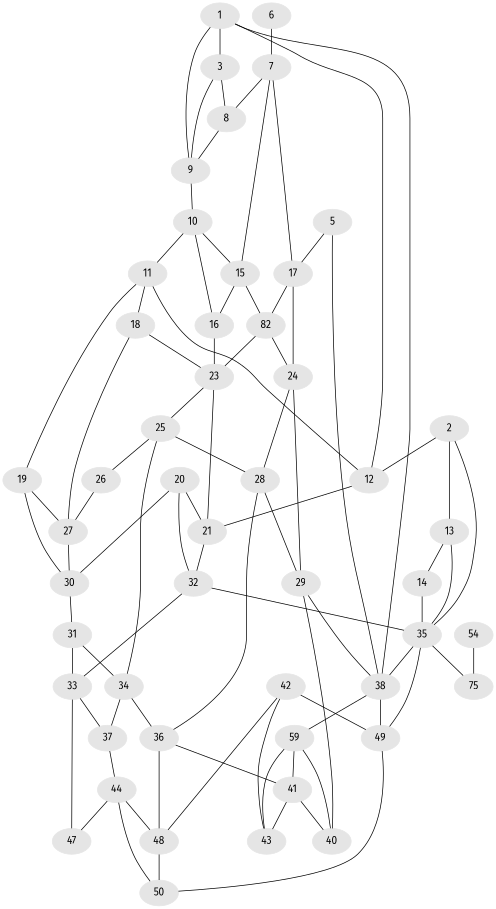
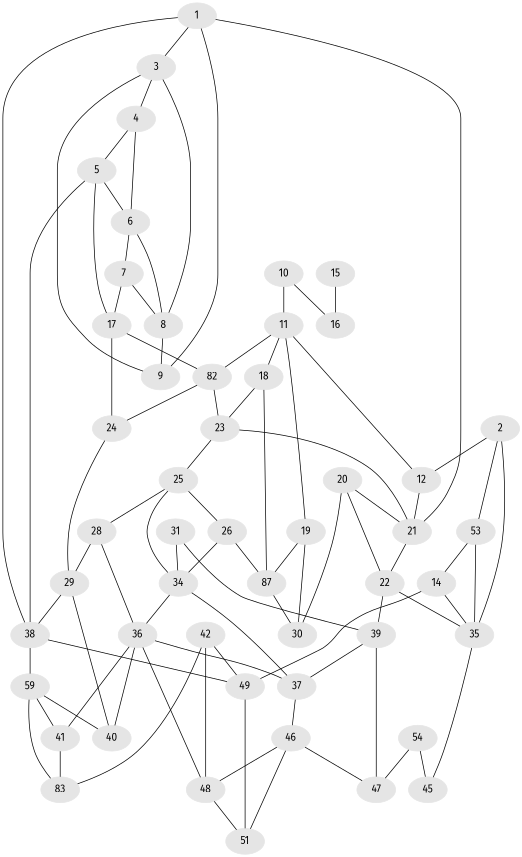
node "4": added
edge "7" -- "15": removed
edge "5" -- "6": added
edge "9" -- "10": removed
edge "1" -- "12": now "1" -- "21"
edge "10" -- "15": removed
edge "6" -- "8": added
edge "15" -- "82": now "11" -- "82"
edge "16" -- "23": removed
edge "24" -- "28": removed
node "27": label "27" -> "87"
node "13": label "13" -> "53"
edge "26" -- "34": added
node "32": label "32" -> "22"
edge "30" -- "31": removed
edge "36" -- "37": added
edge "35" -- "38": removed
node "33": label "33" -> "39"
node "75": label "75" -> "45"
edge "35" -- "49": now "14" -- "49"
edge "54" -- "47": added
node "44": label "44" -> "46"
edge "41" -- "40": now "36" -- "40"
node "43": label "43" -> "83"
node "50": label "50" -> "51"
